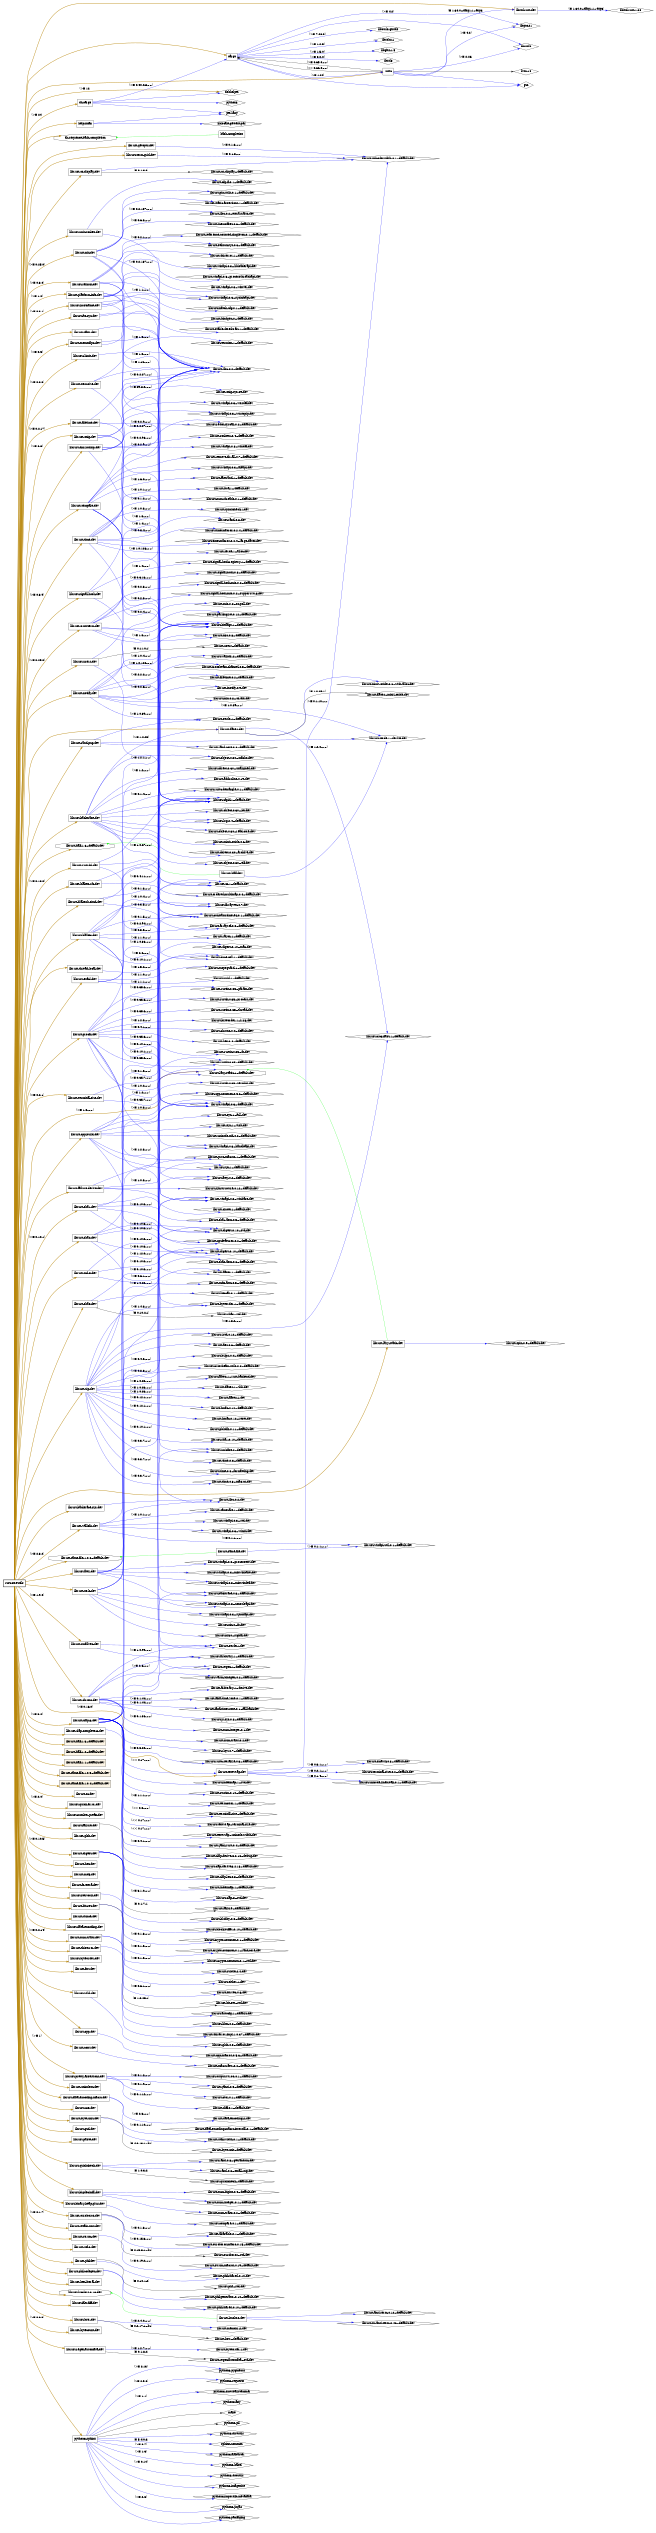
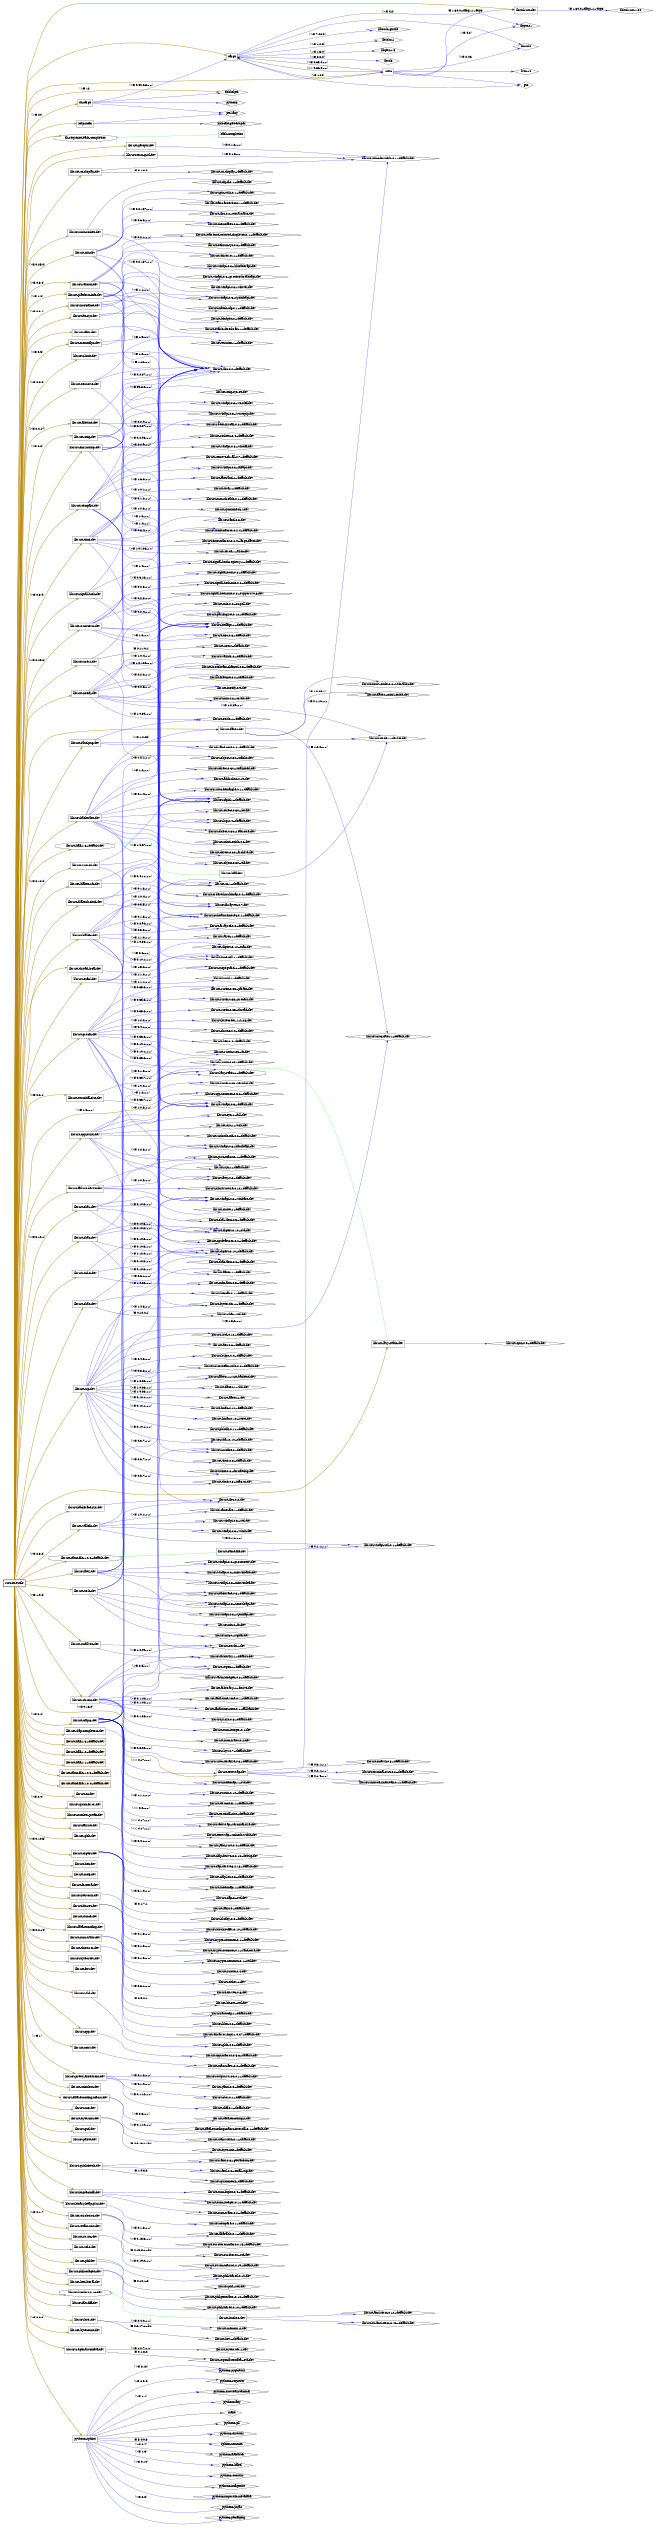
edge "librust-bit-set-dev" -> "librust-bit-set+std-dev": label "(= 1.0.25-1)" -> "(= 0.5.2-1)"
